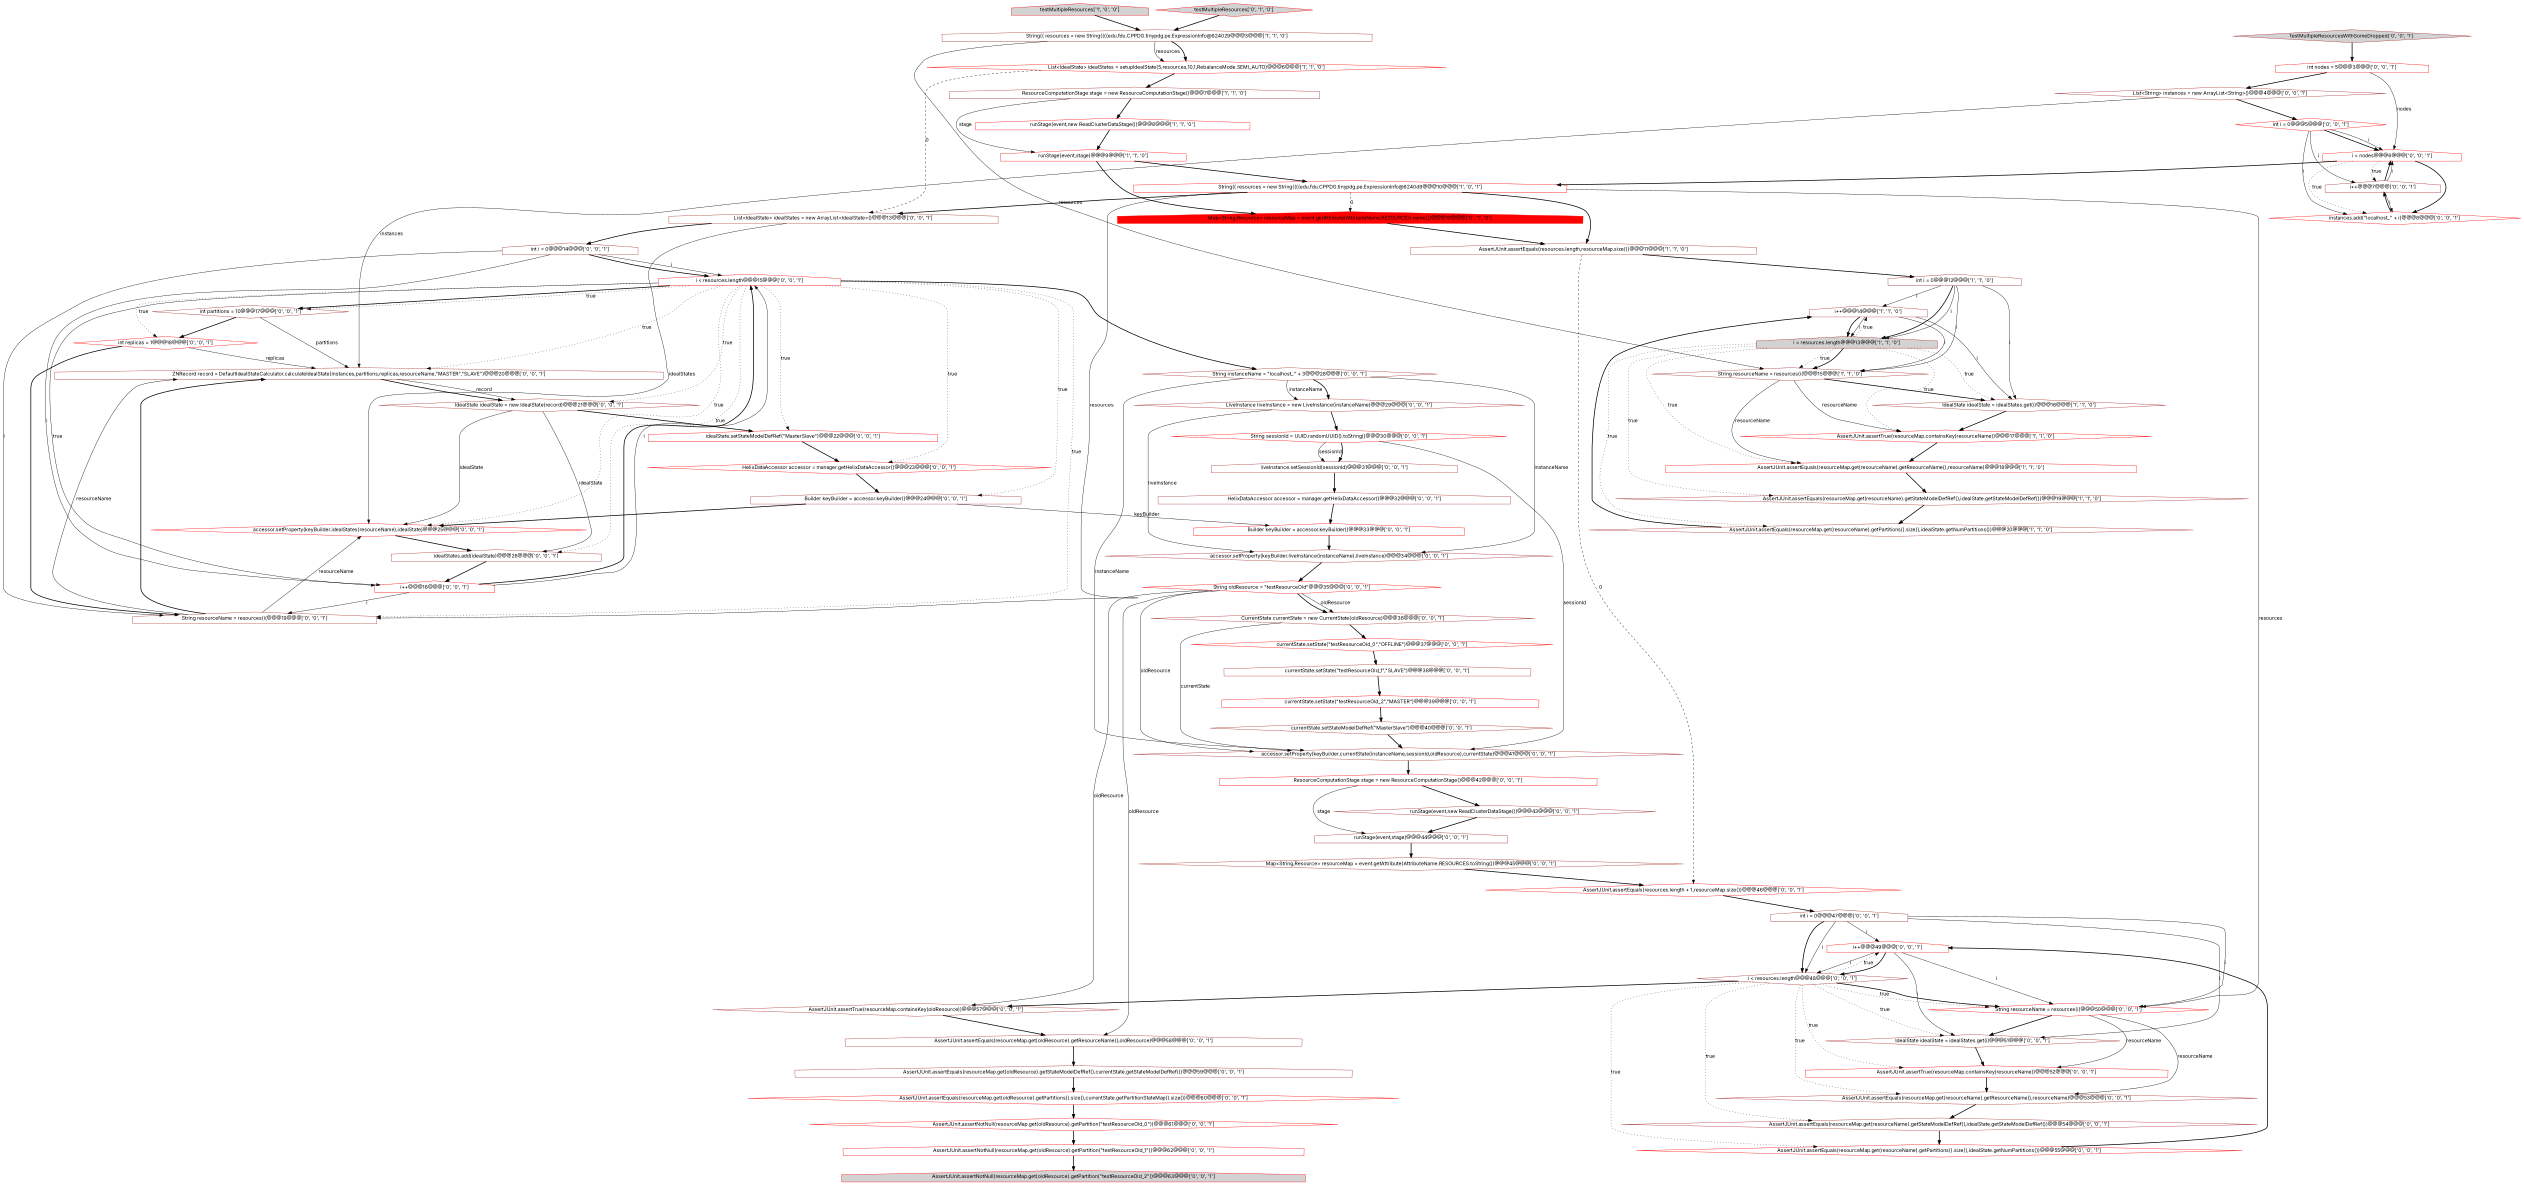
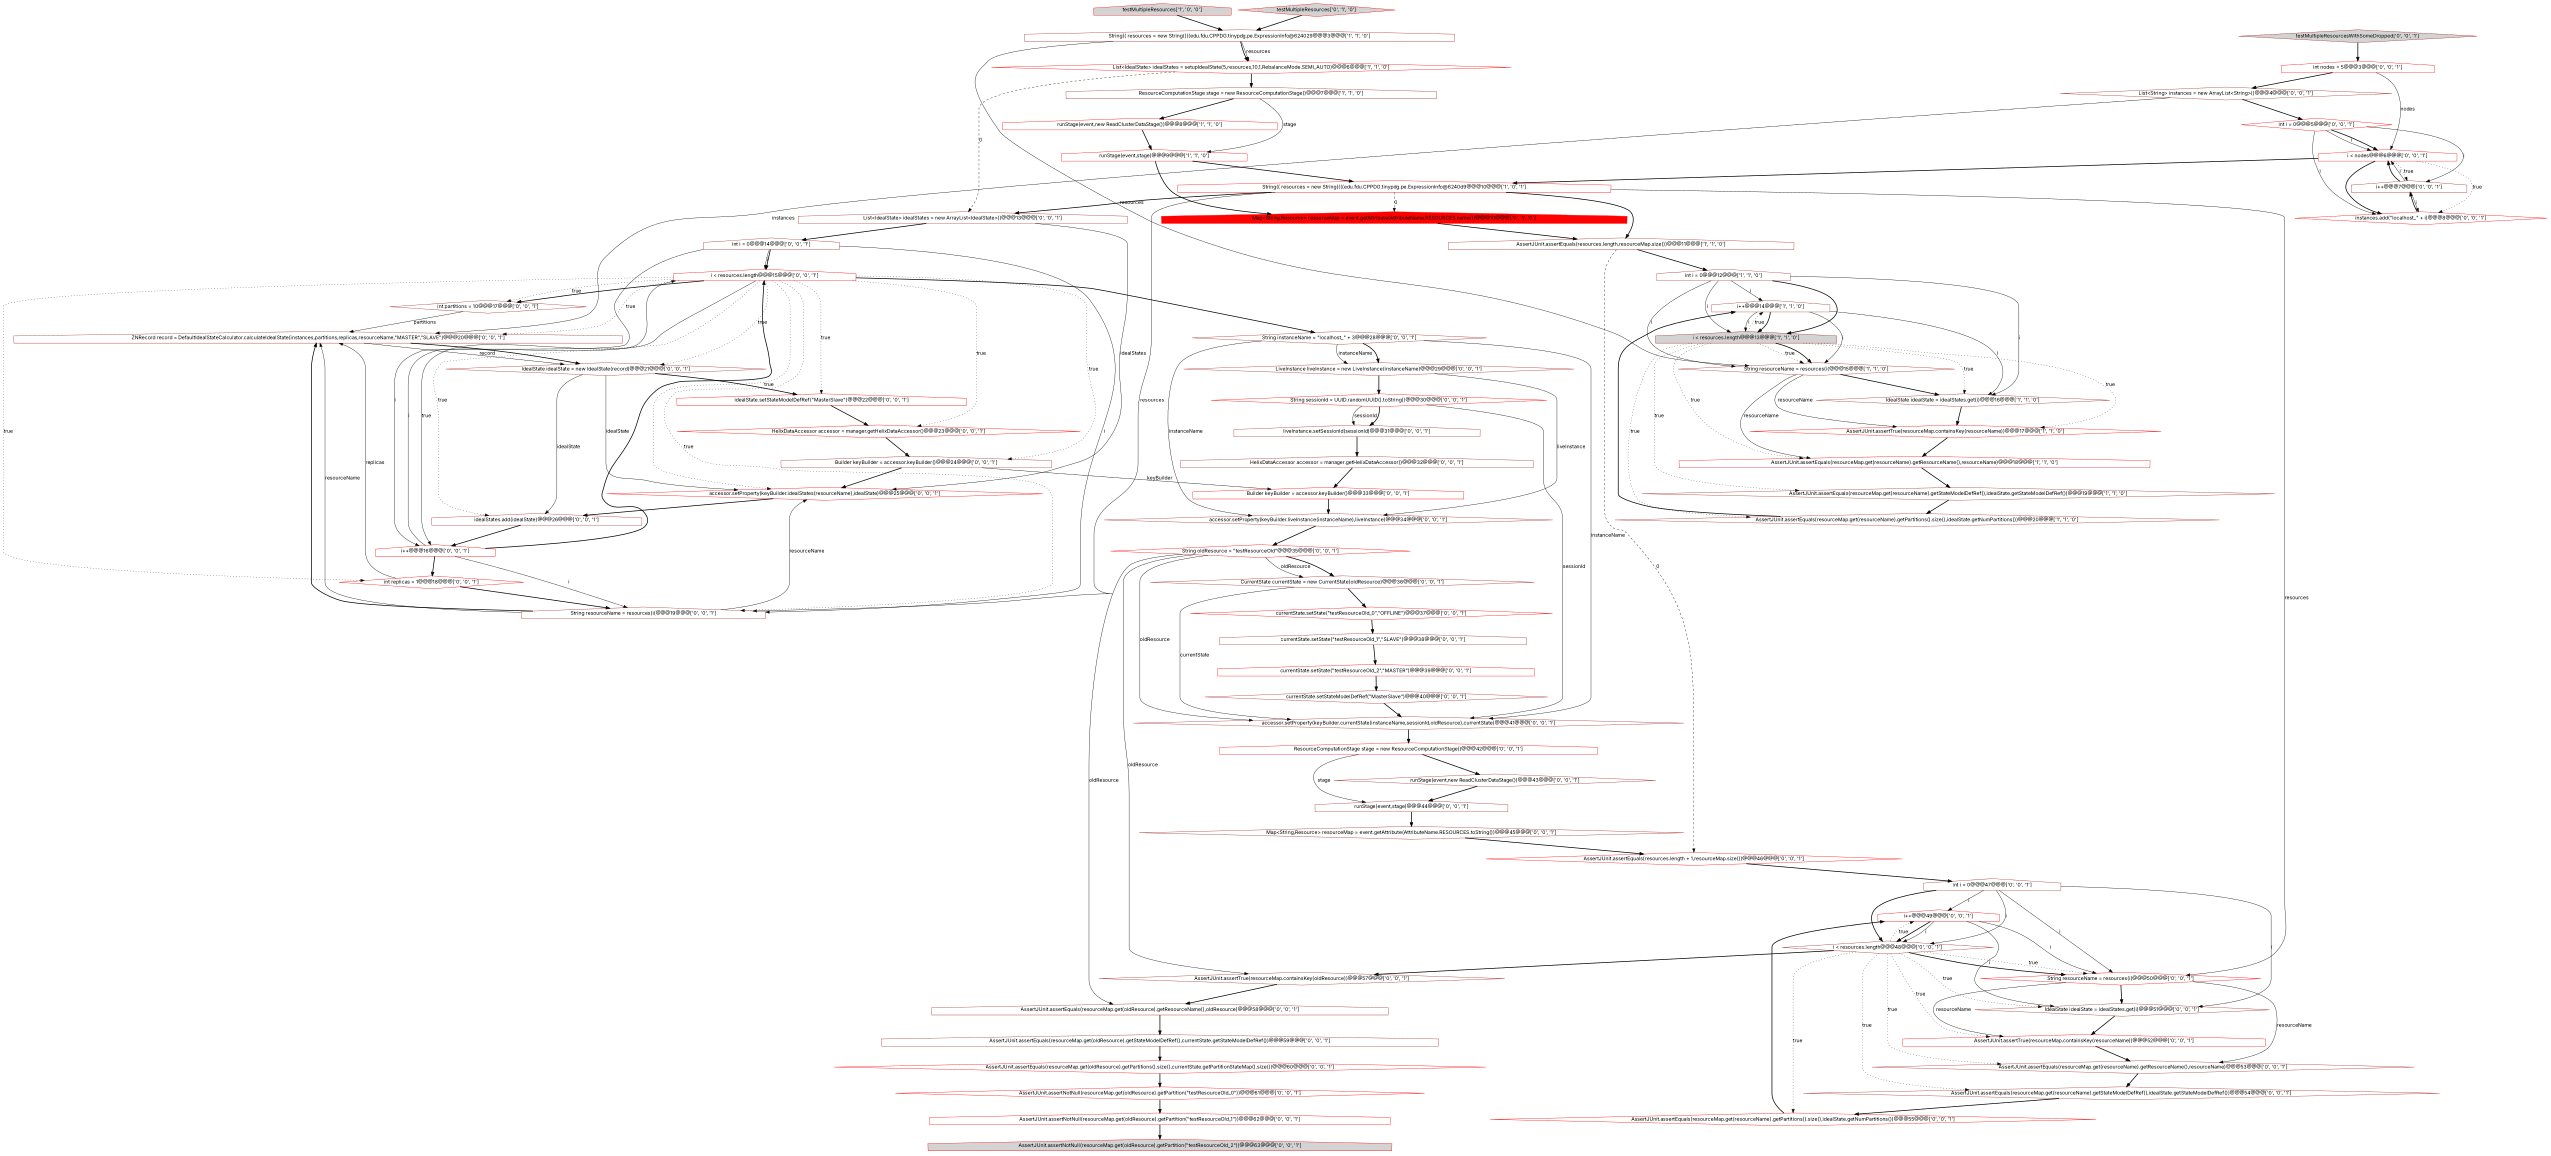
edge "int partitions = 10@@@17@@@['0', '0', '1']" -> "int replicas = 1@@@18@@@['0', '0', '1']": now "i++@@@16@@@['0', '0', '1']" -> "int replicas = 1@@@18@@@['0', '0', '1']"
